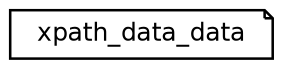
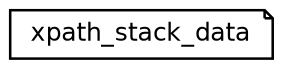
node "xpath_data_data": label "xpath_data_data" -> "xpath_stack_data"
